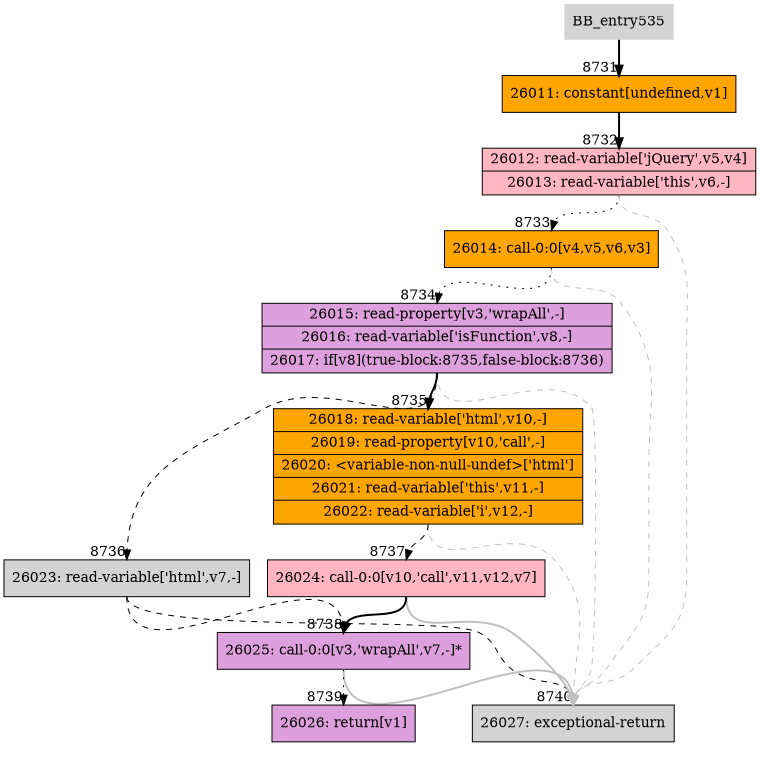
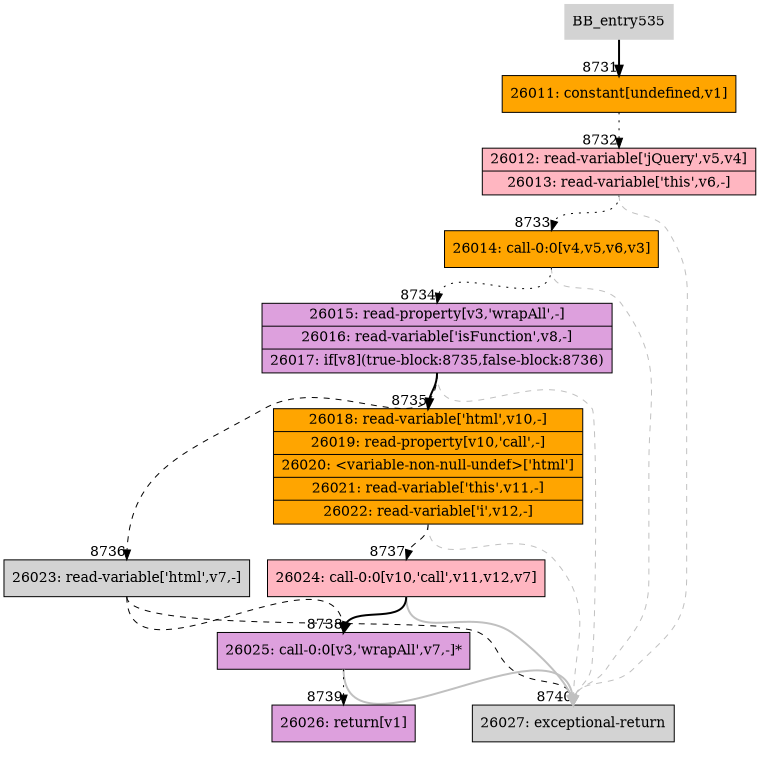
edge "26011: constant[undefined,v1]" -> "26012: read-variable['jQuery',v5,v4]": style bold -> dotted
